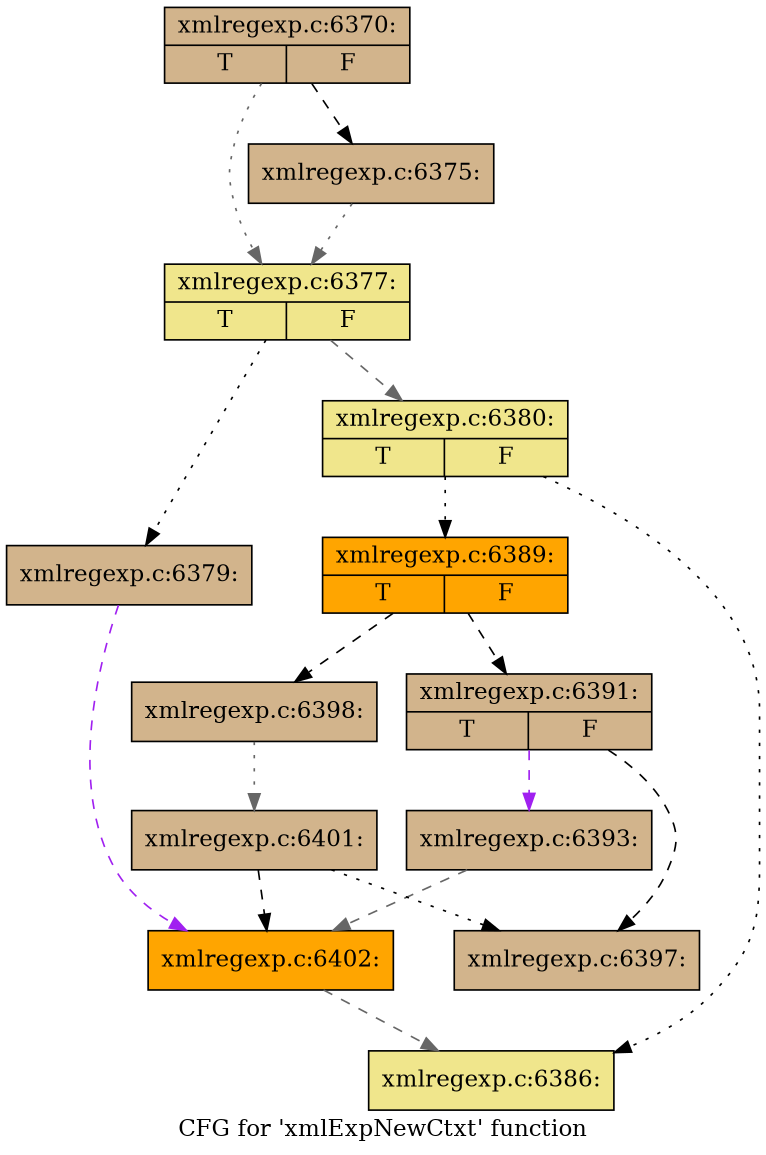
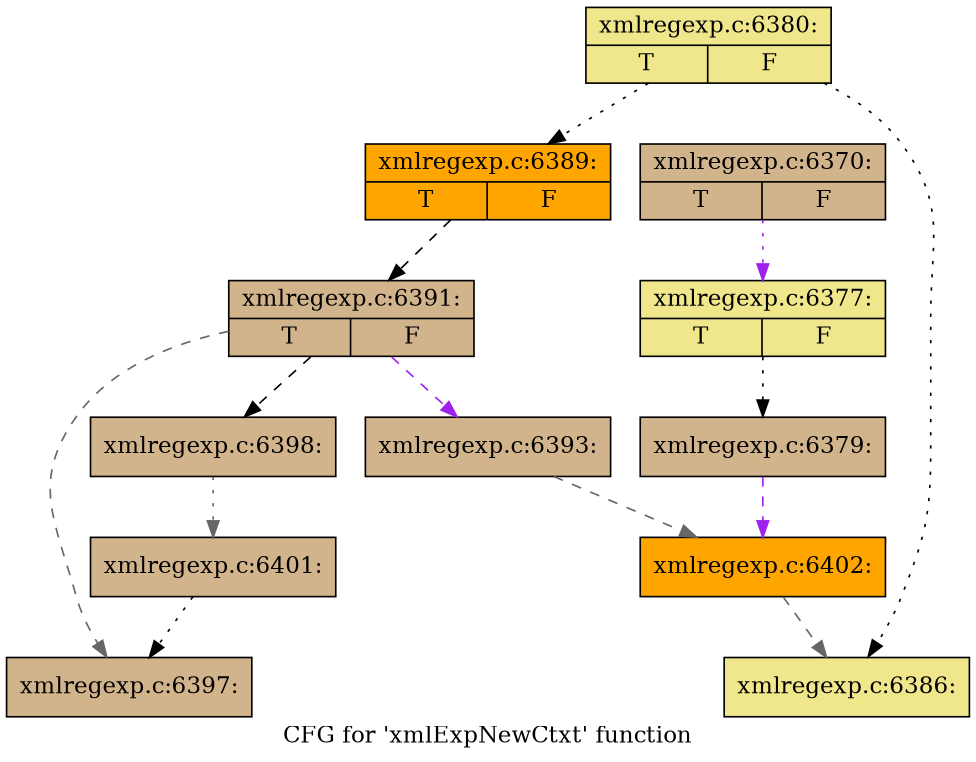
edge "xmlregexp.c:6370:" -> "xmlregexp.c:6377:": color gray40 -> purple
node "xmlregexp.c:6375:": removed
edge "xmlregexp.c:6377:" -> "xmlregexp.c:6380:": removed
edge "xmlregexp.c:6389:" -> "xmlregexp.c:6398:": now "xmlregexp.c:6391:" -> "xmlregexp.c:6398:"
edge "xmlregexp.c:6391:" -> "xmlregexp.c:6397:": color black -> gray40
edge "xmlregexp.c:6401:" -> "xmlregexp.c:6402:": removed
